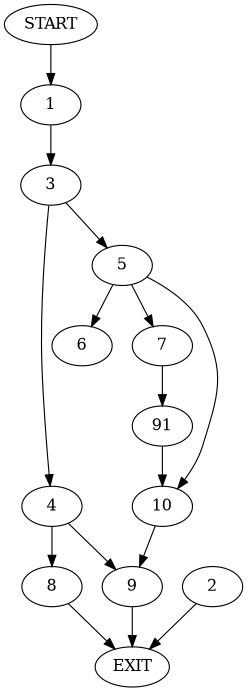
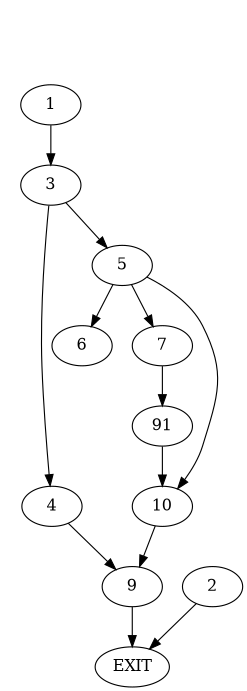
node "START": removed
node "8": removed
